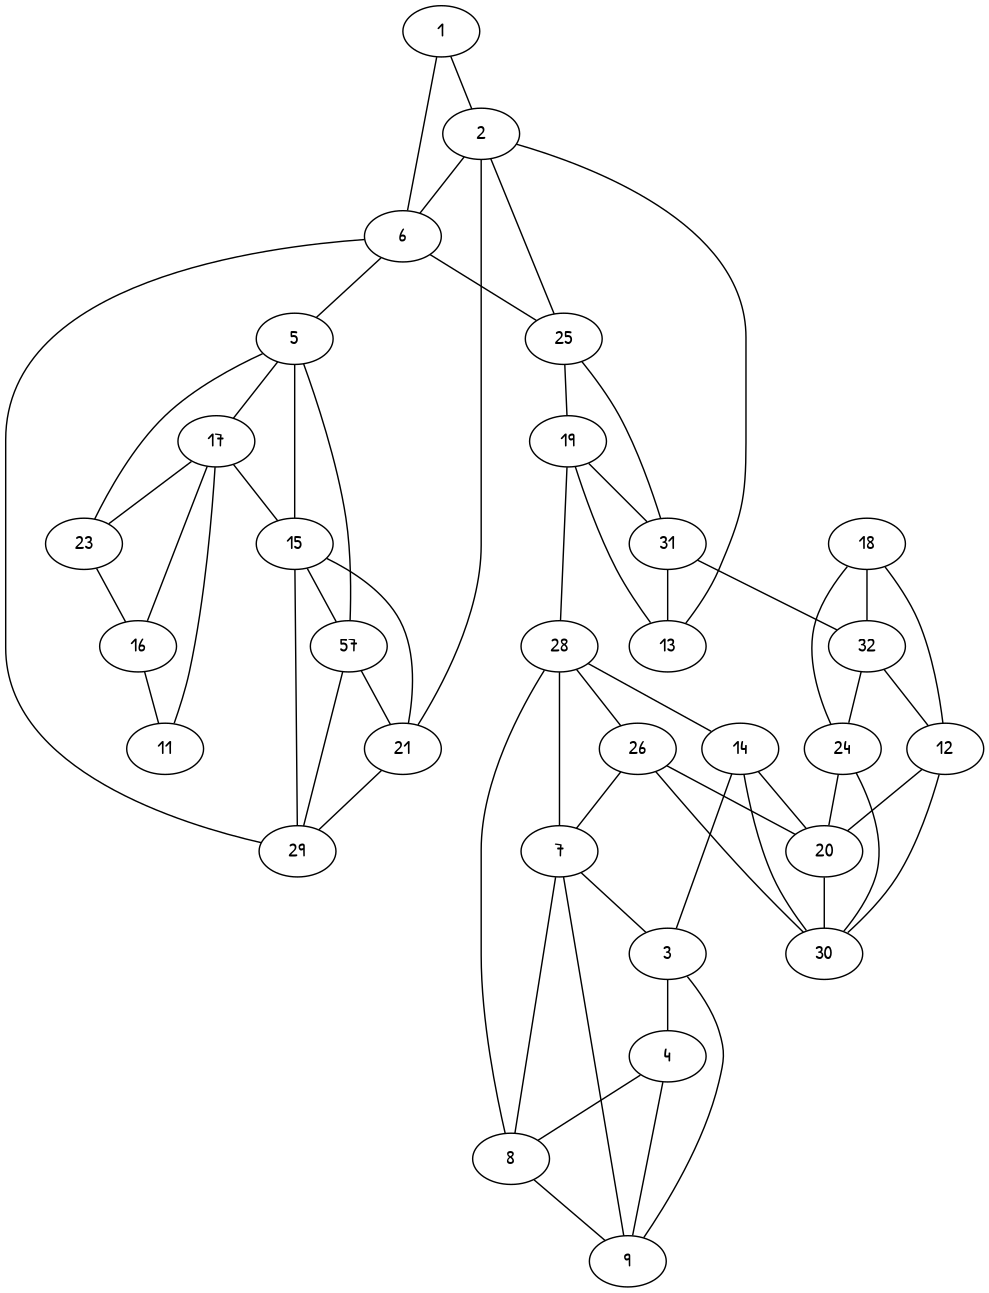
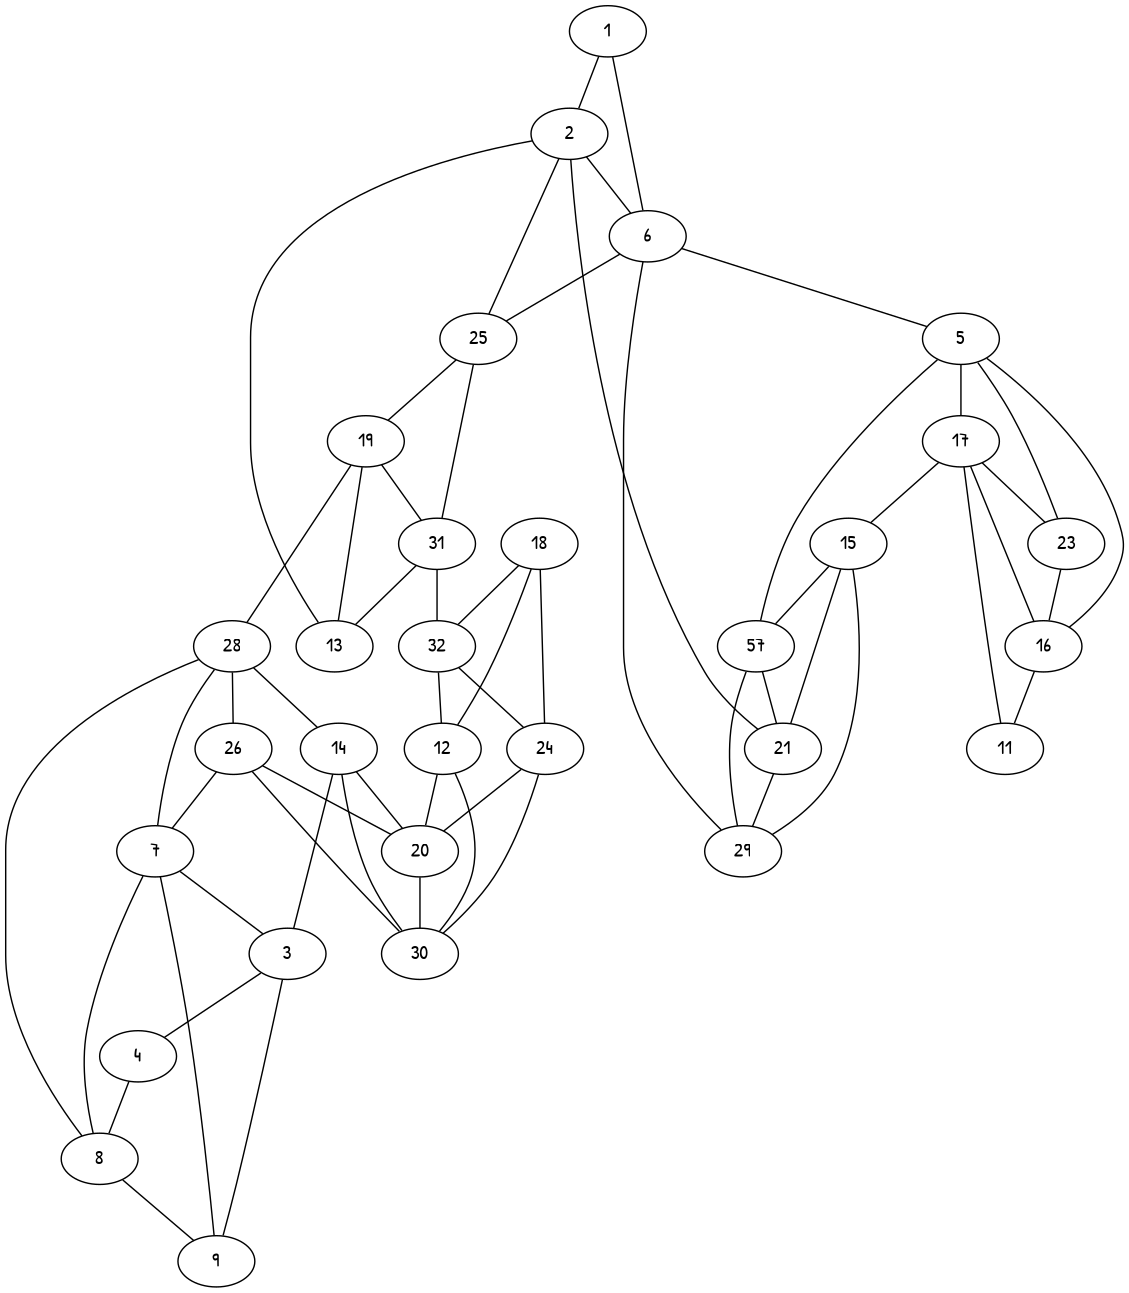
edge "5" -- "15": now "5" -- "16"
edge "4" -- "9": removed
